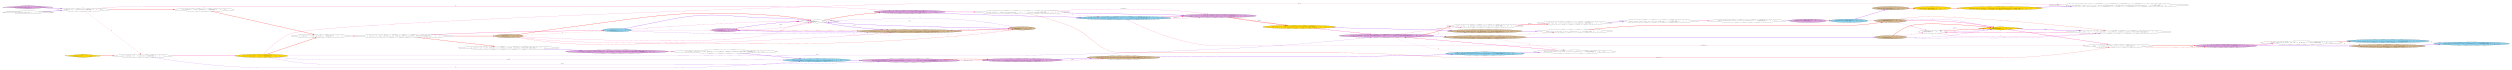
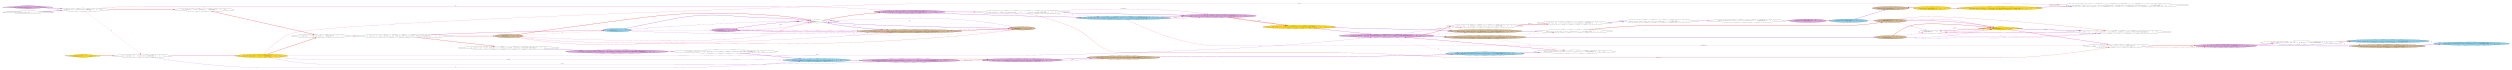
edge "stopServer()@@@23@@@['0', '0', '1']" -> "startServer()@@@24@@@['0', '0', '1']": reversed
